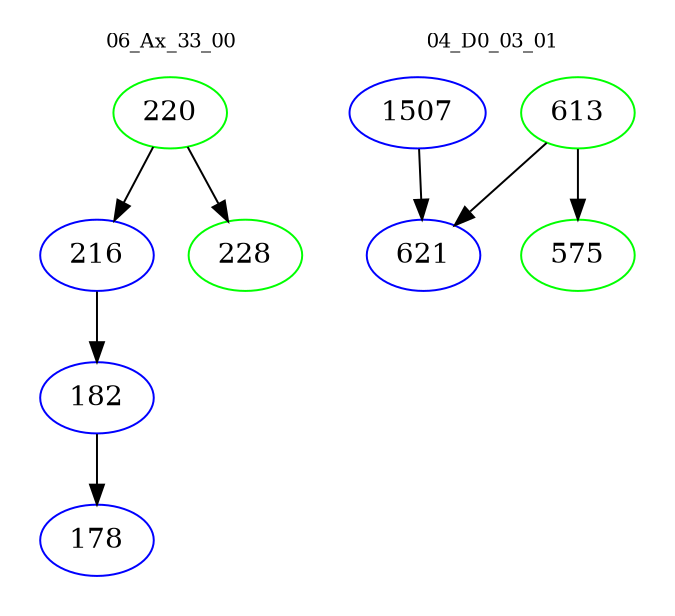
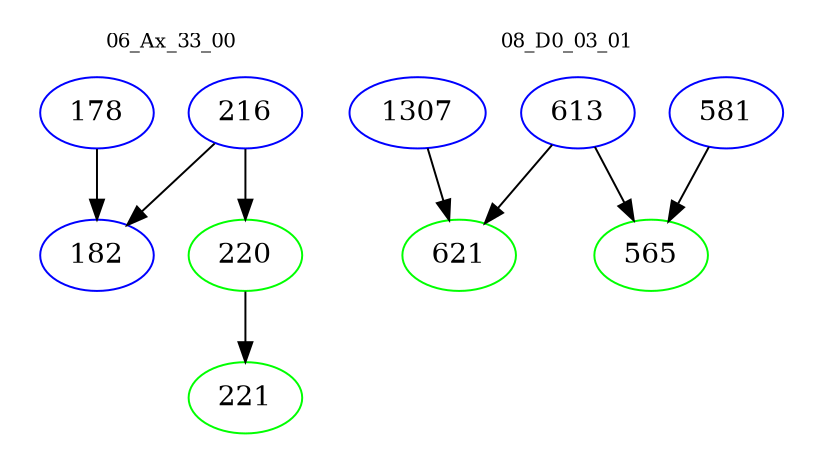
cluster "04_D0_03_01": label "04_D0_03_01" -> "08_D0_03_01"
node "1507": label "1507" -> "1307"
node "613": color green -> blue
node "581": added
edge "220" -> "216": reversed
node "228": label "228" -> "221"
node "621": color blue -> green
node "575": label "575" -> "565"
edge "182" -> "178": reversed
